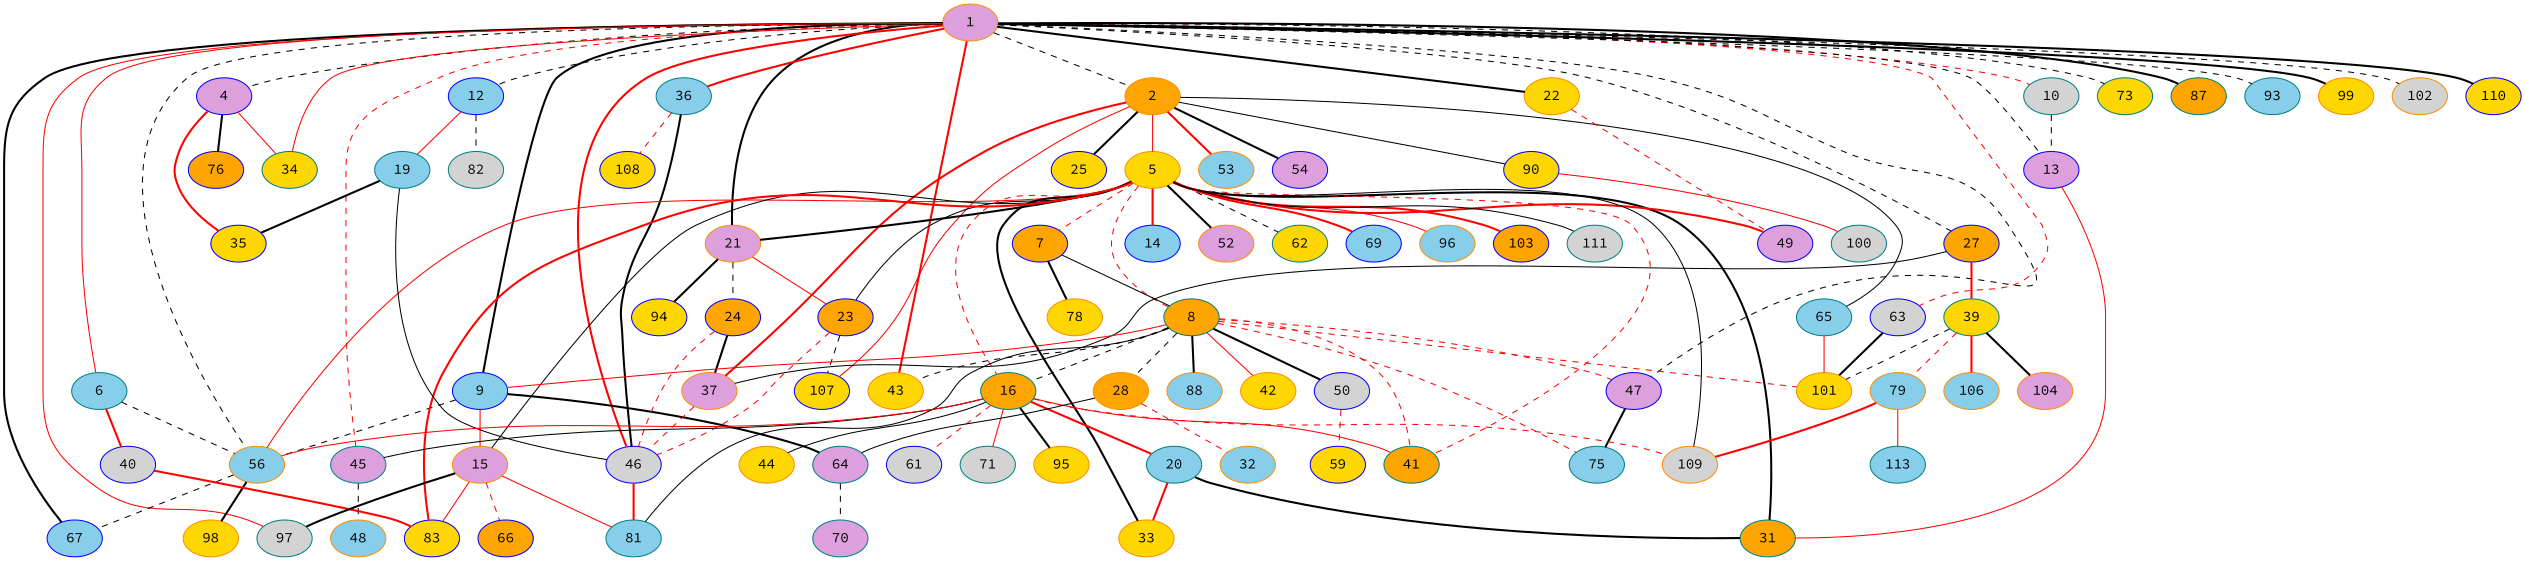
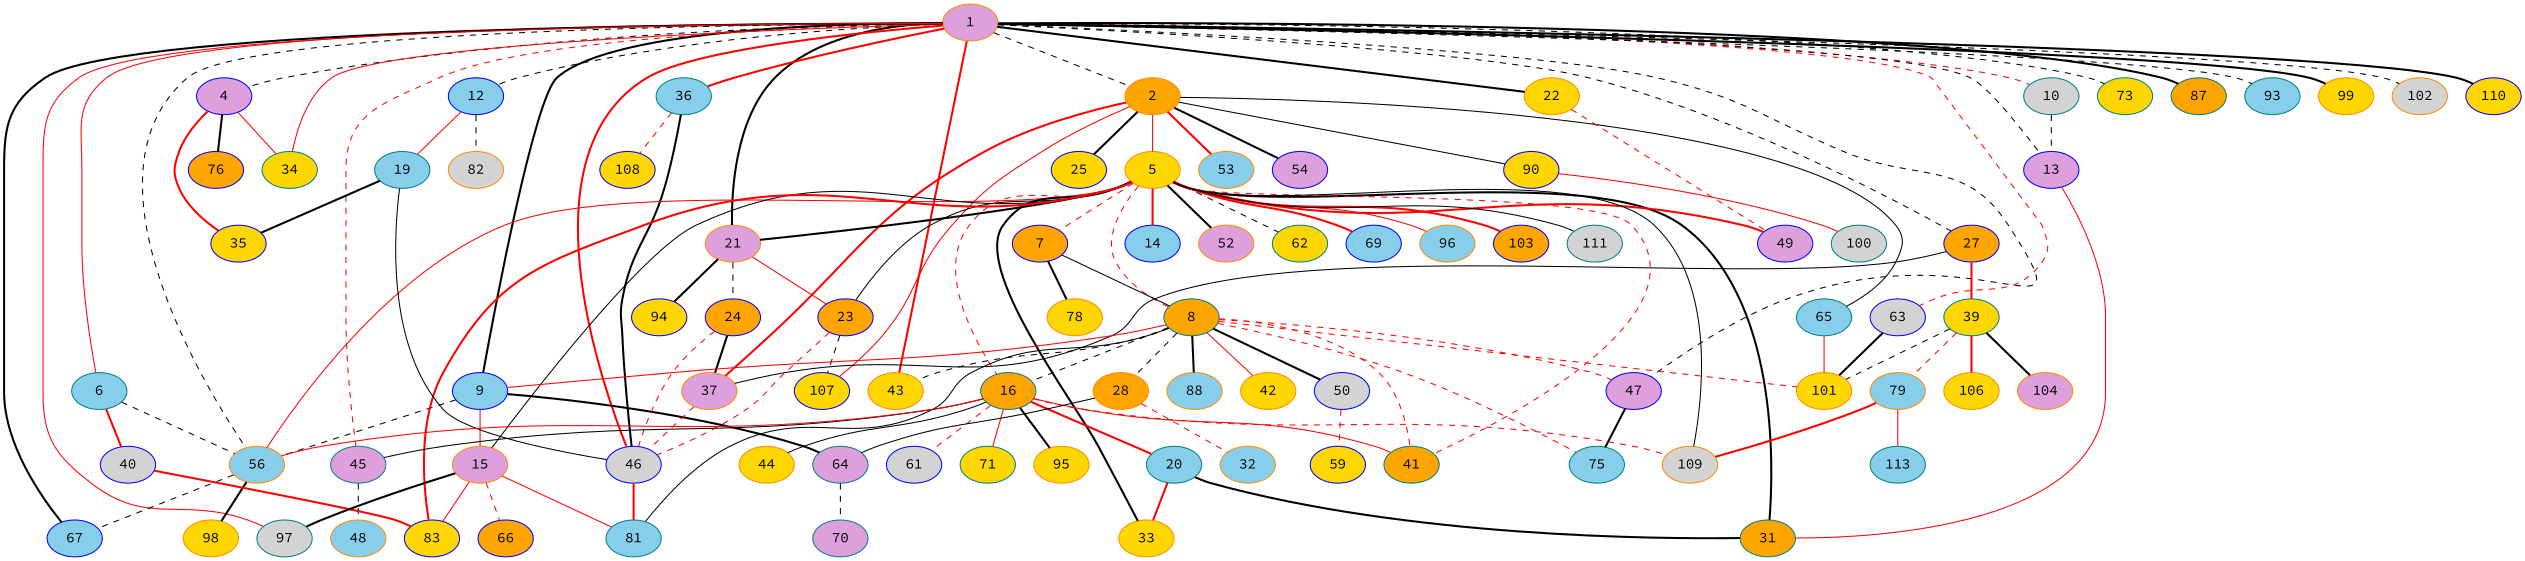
node "82": color teal -> darkorange
node "106": fillcolor skyblue -> gold
node "71": fillcolor lightgrey -> gold
